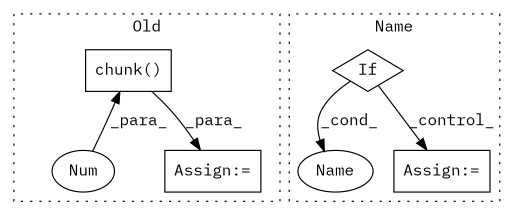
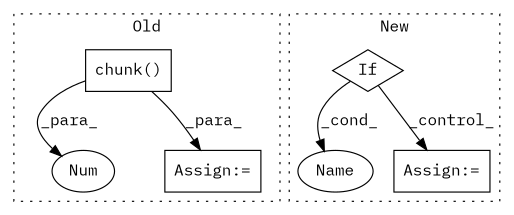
cluster "Name": label "Name" -> "New"
edge "Num" -> "chunk()": reversed
